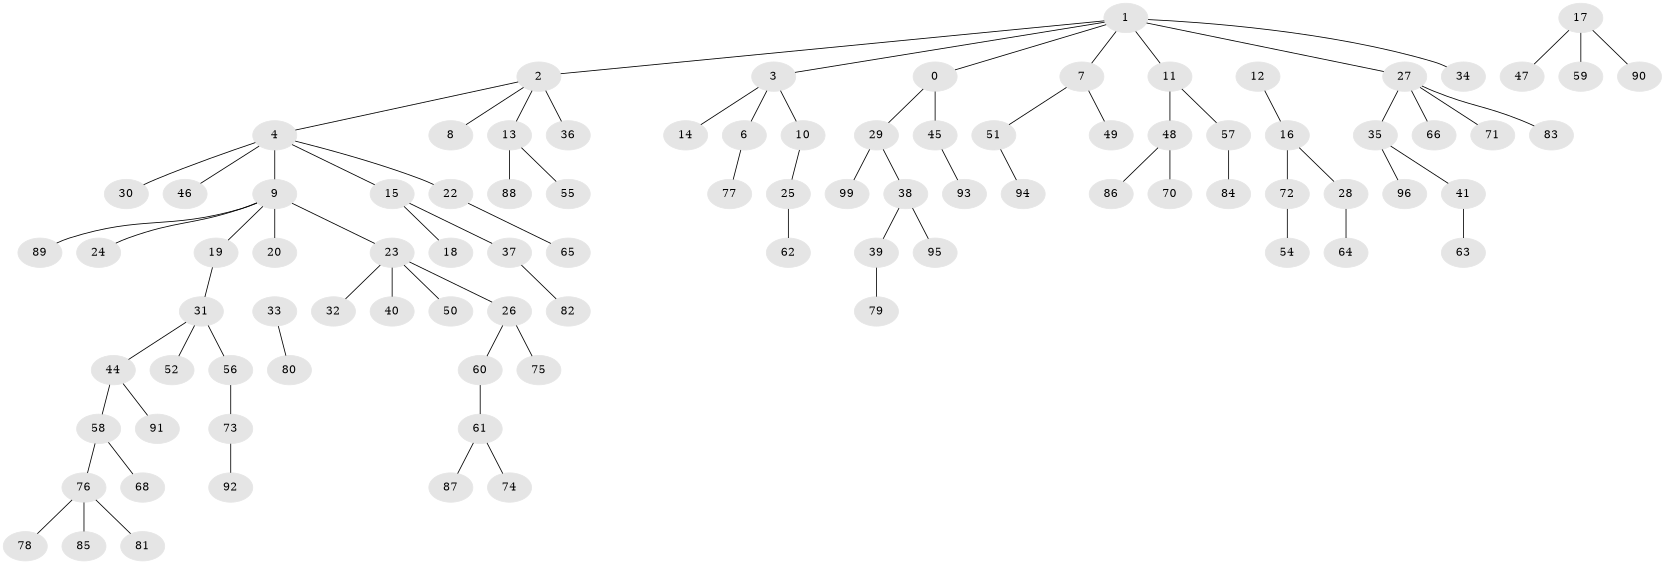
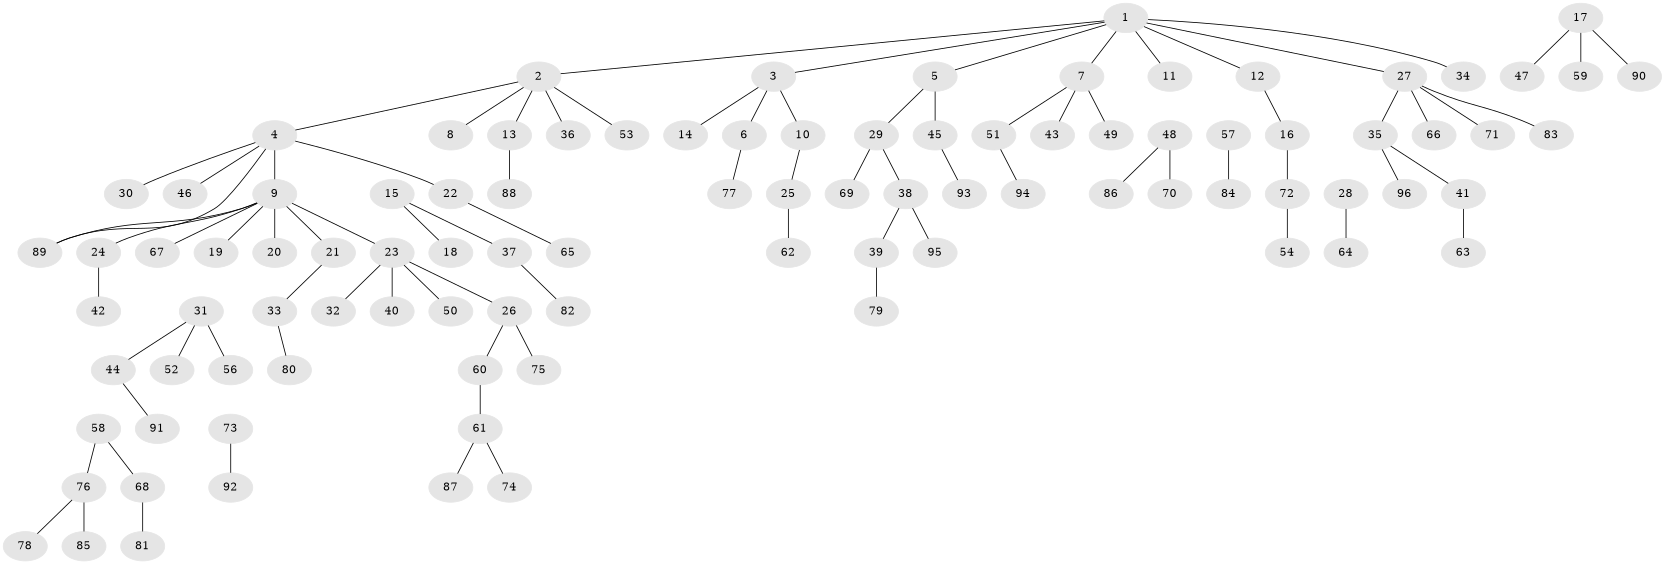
edge "1" -- "12": added
node "0": label "0" -> "5"
edge "11" -- "48": removed
edge "11" -- "57": removed
node "53": added
node "43": added
edge "4" -- "15": now "4" -- "89"
edge "16" -- "28": removed
node "55": removed
node "99": label "99" -> "69"
node "67": added
node "21": added
edge "19" -- "31": removed
node "42": added
edge "44" -- "58": removed
edge "56" -- "73": removed
edge "76" -- "81": now "68" -- "81"
